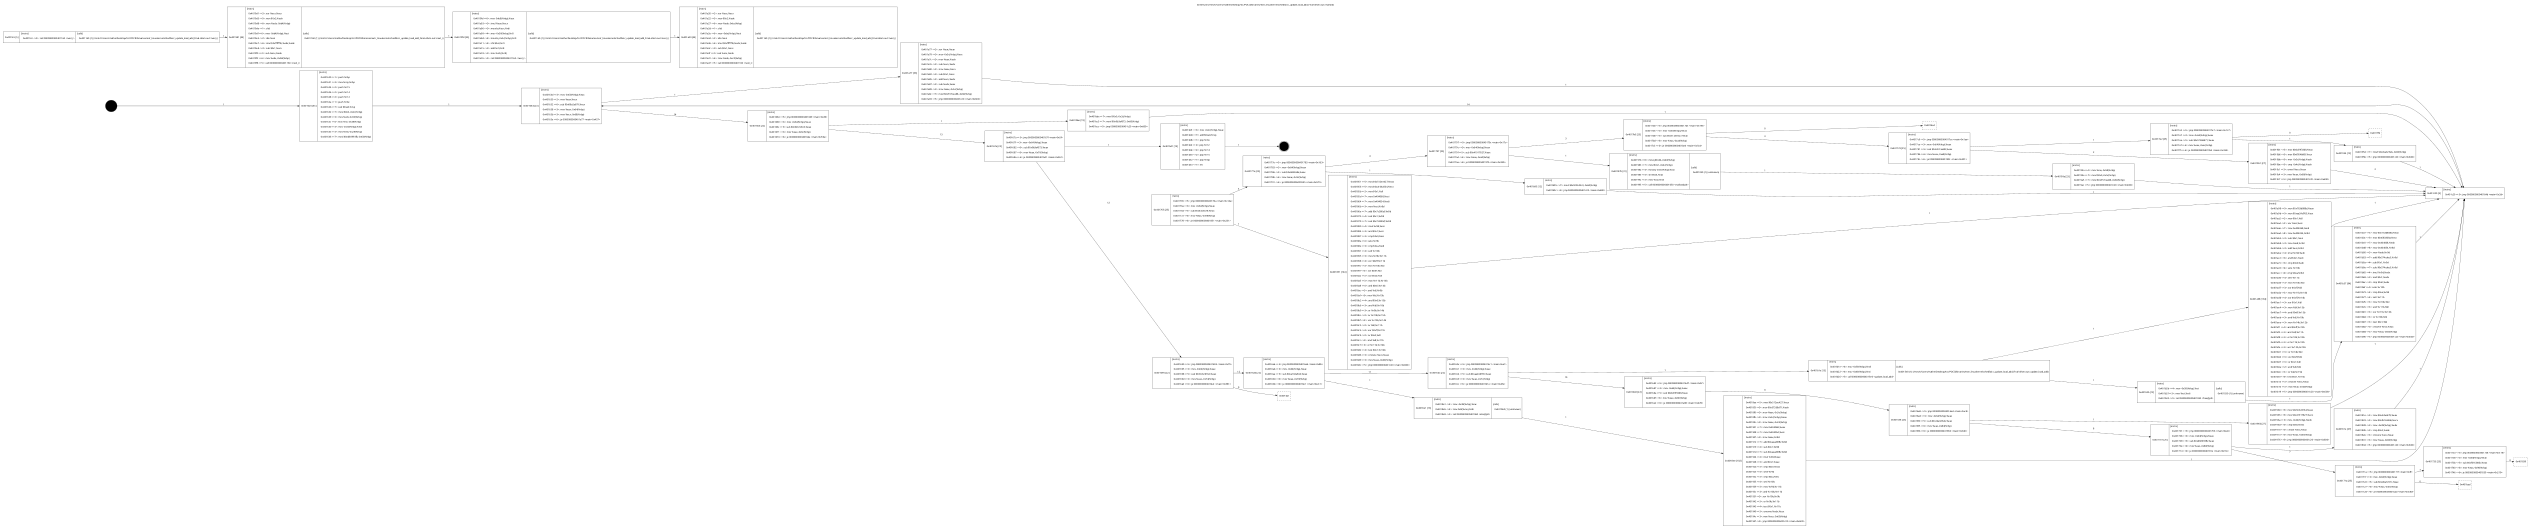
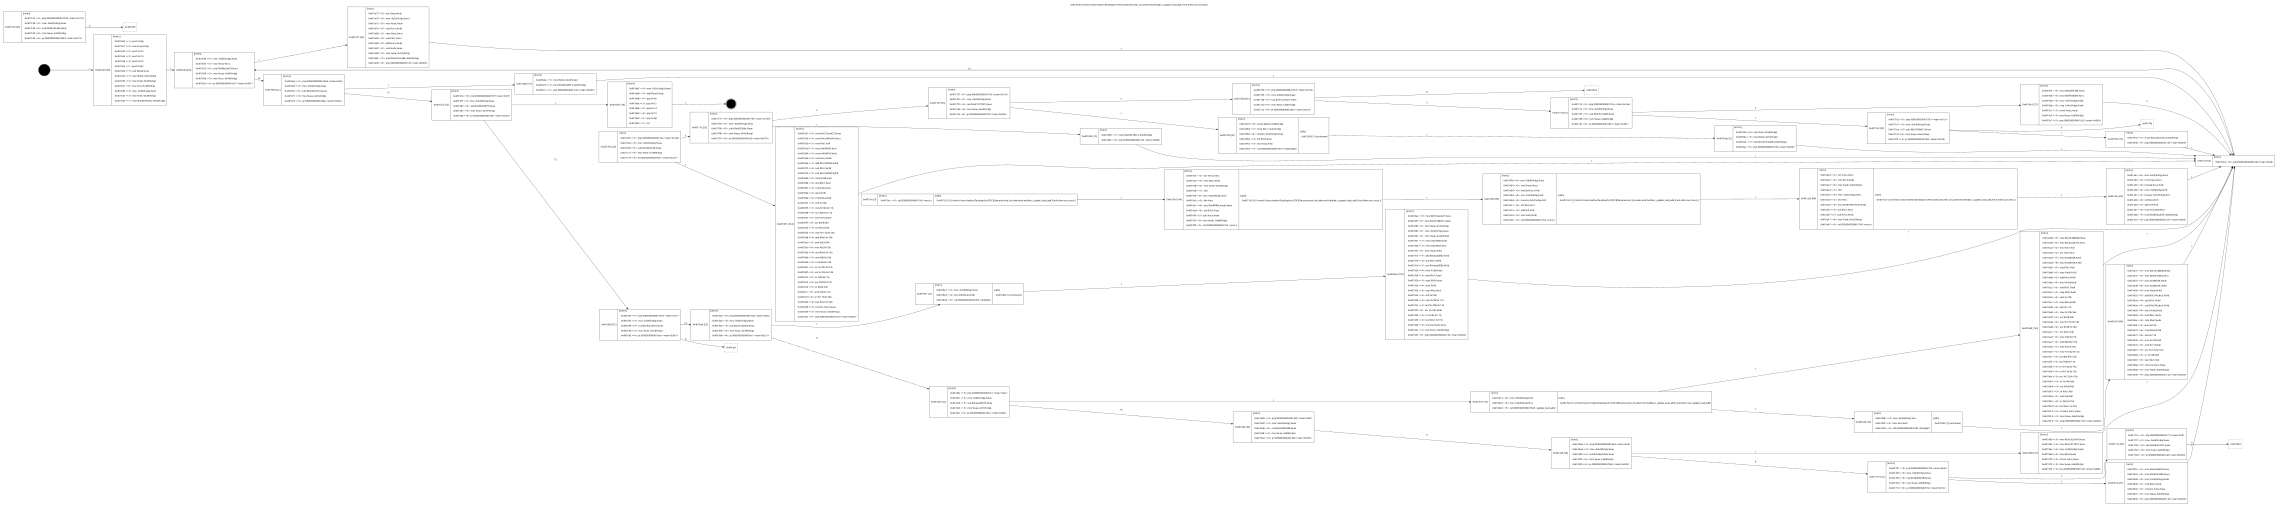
node "0x401a4c [43]": added
edge "0x40171a [25]" -> "0x401733 [25]": removed, label "7"
